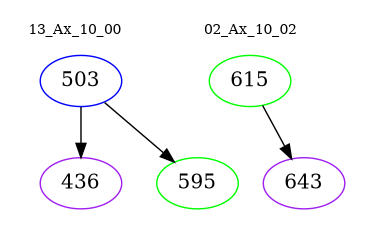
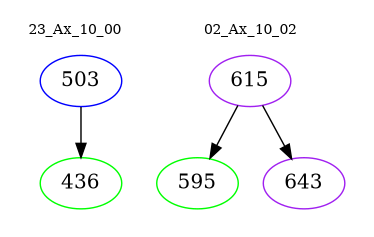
cluster "13_Ax_10_00": label "13_Ax_10_00" -> "23_Ax_10_00"
node "615": color green -> purple
edge "503" -> "595": now "615" -> "595"
node "436": color purple -> green
